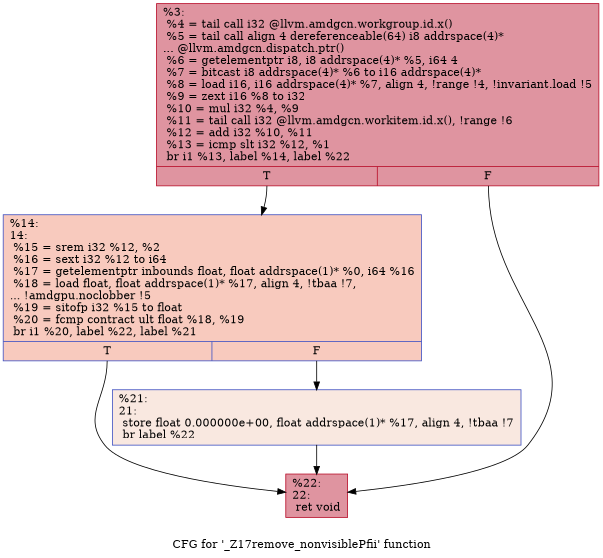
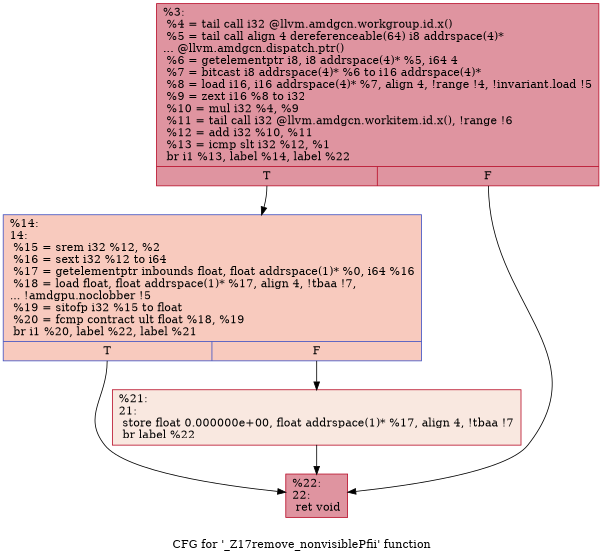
node "%21:": color #3d50c3ff -> #b70d28ff
